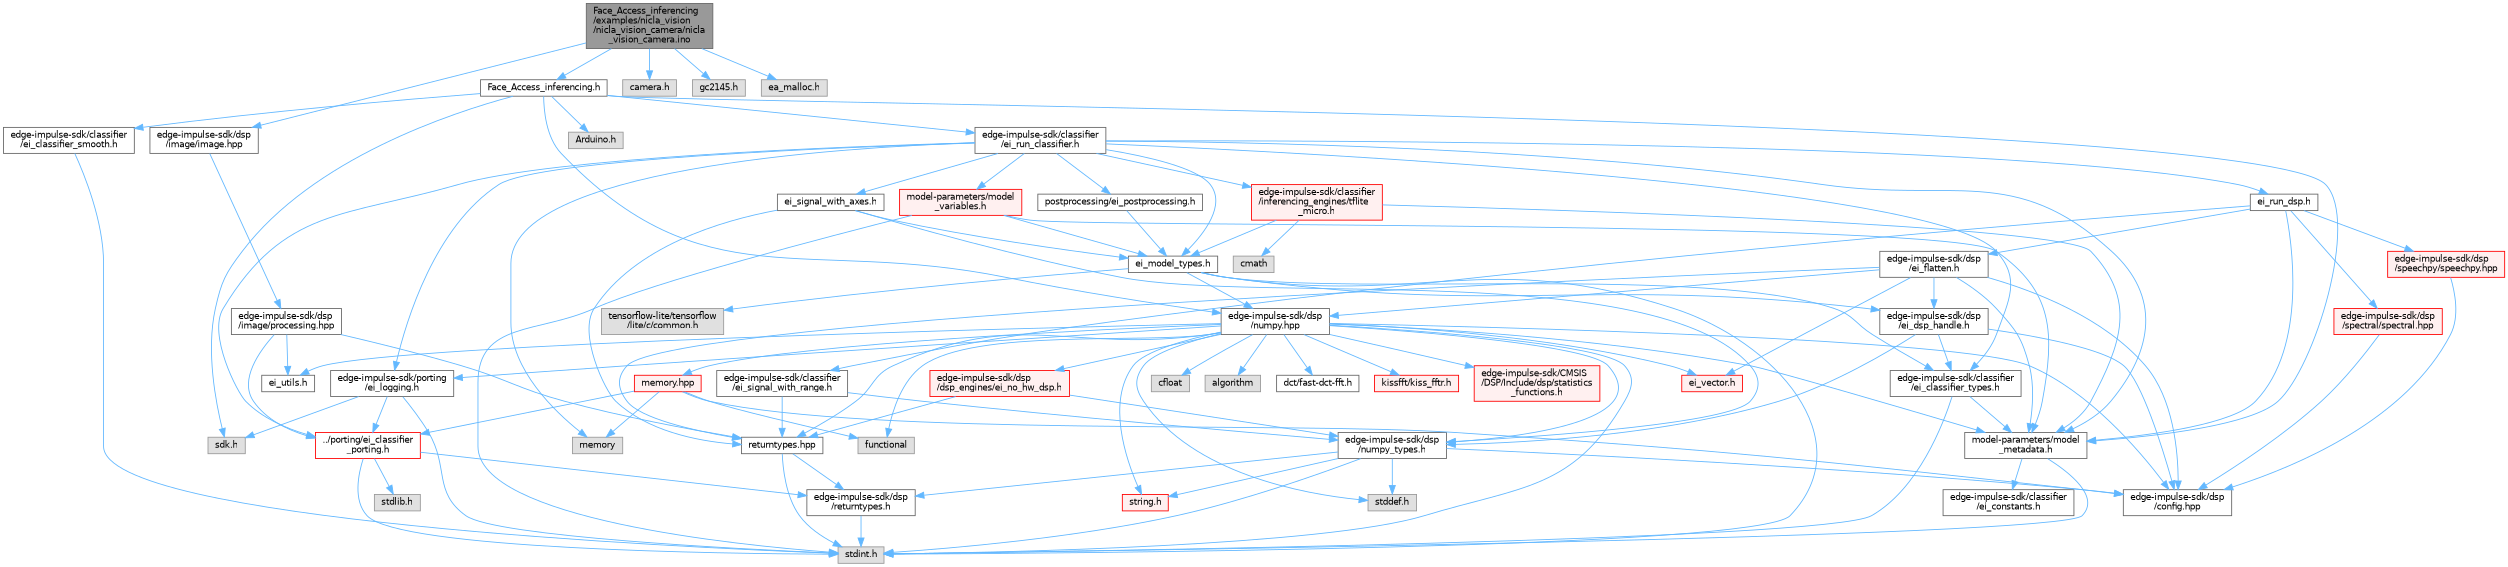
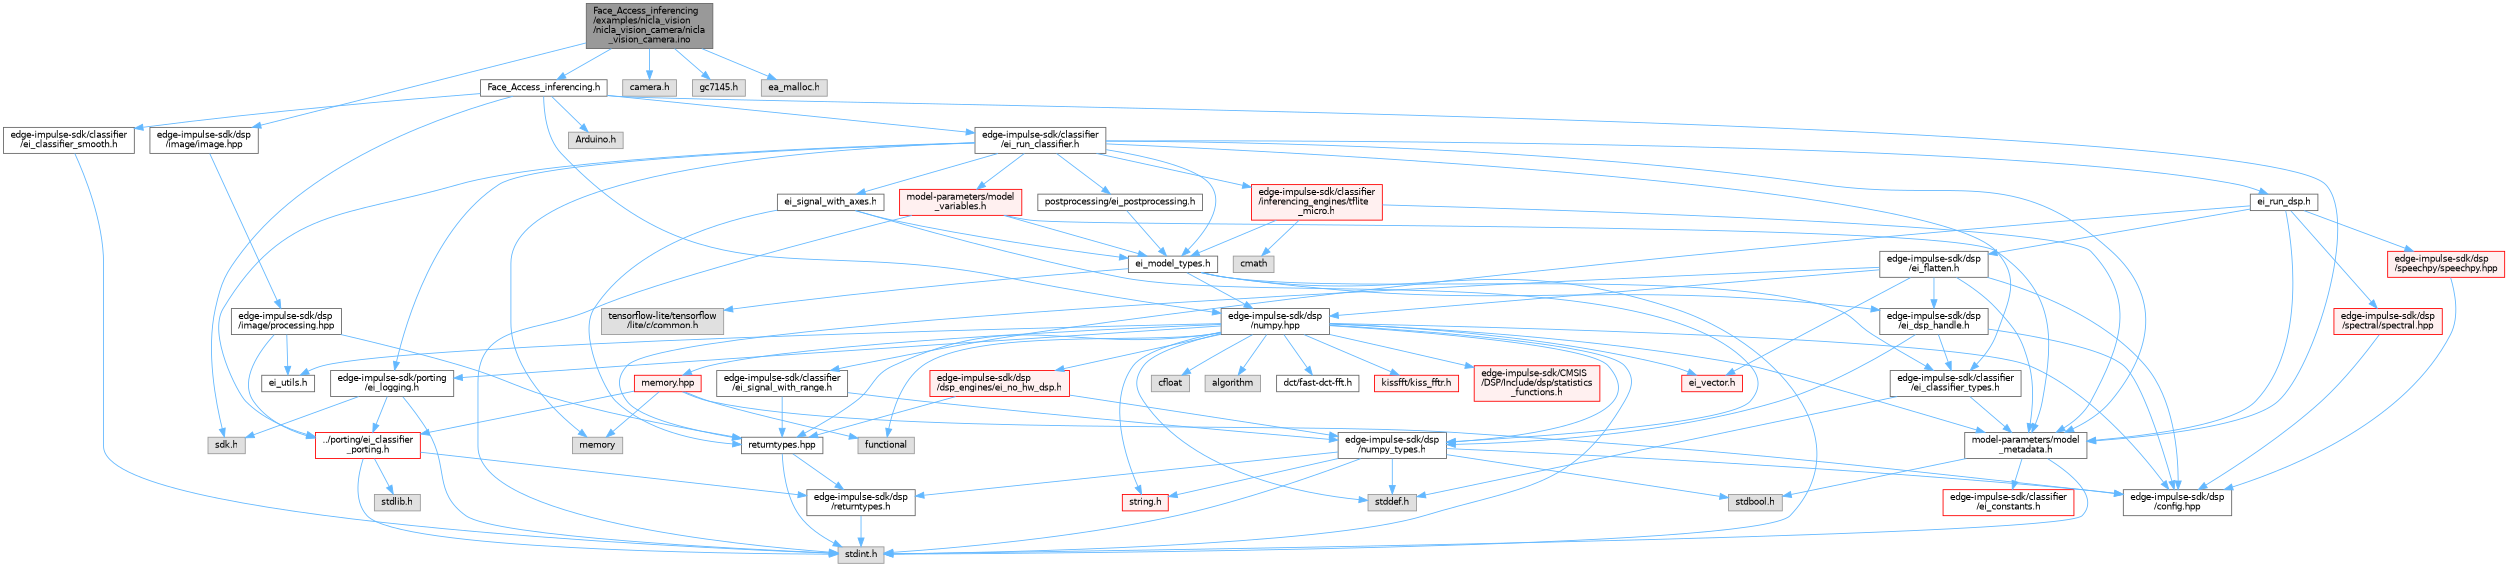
node "gc2145.h": label "gc2145.h" -> "gc7145.h"
node "stdbool.h": added
node "edge-impulse-sdk/classifier /ei_constants.h": color grey40 -> red
edge "edge-impulse-sdk/classifier /ei_classifier_types.h" -> "stdint.h": now "edge-impulse-sdk/classifier /ei_classifier_types.h" -> "stddef.h"
